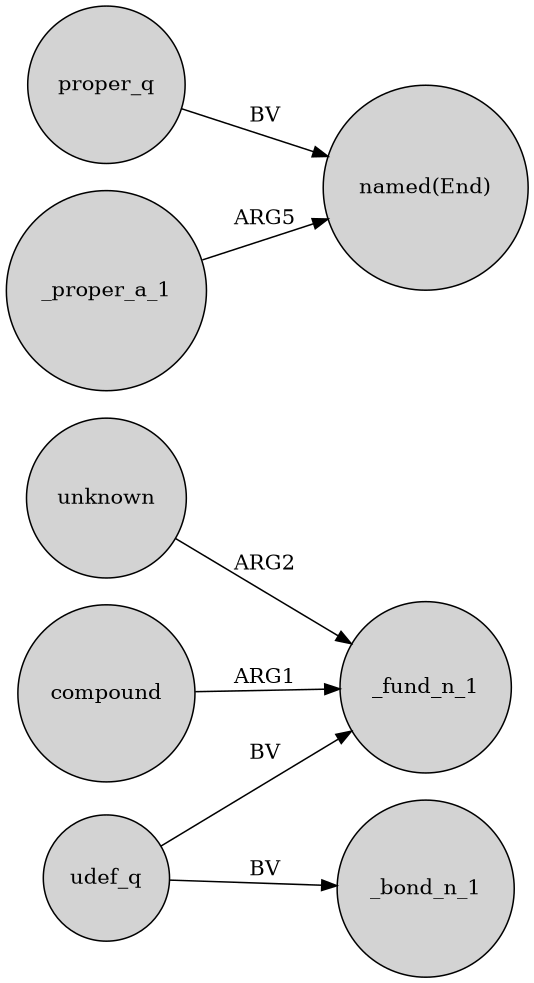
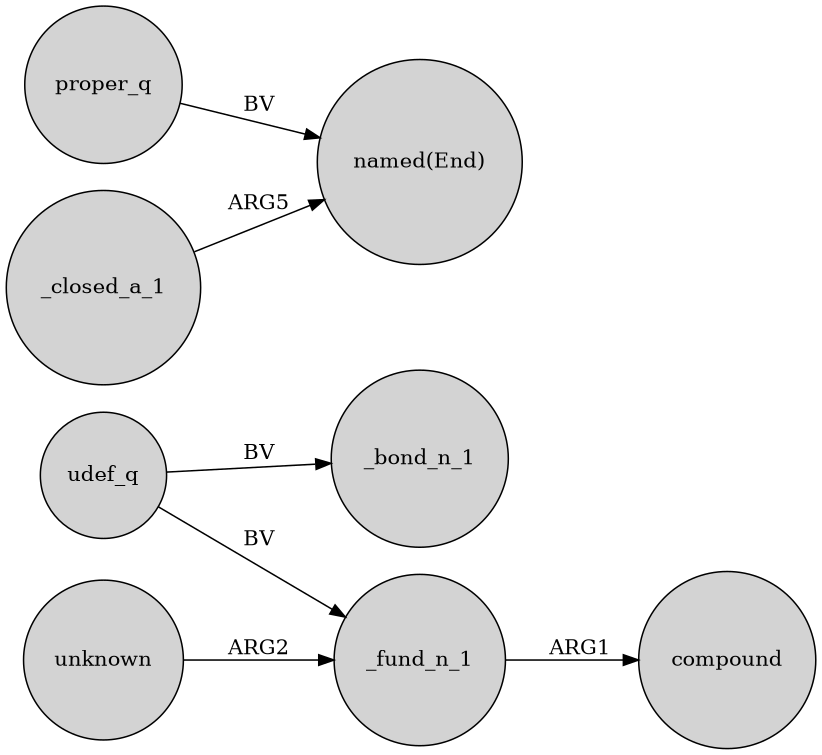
node "_proper_a_1": label "_proper_a_1" -> "_closed_a_1"
edge "compound" -> "_fund_n_1": reversed
